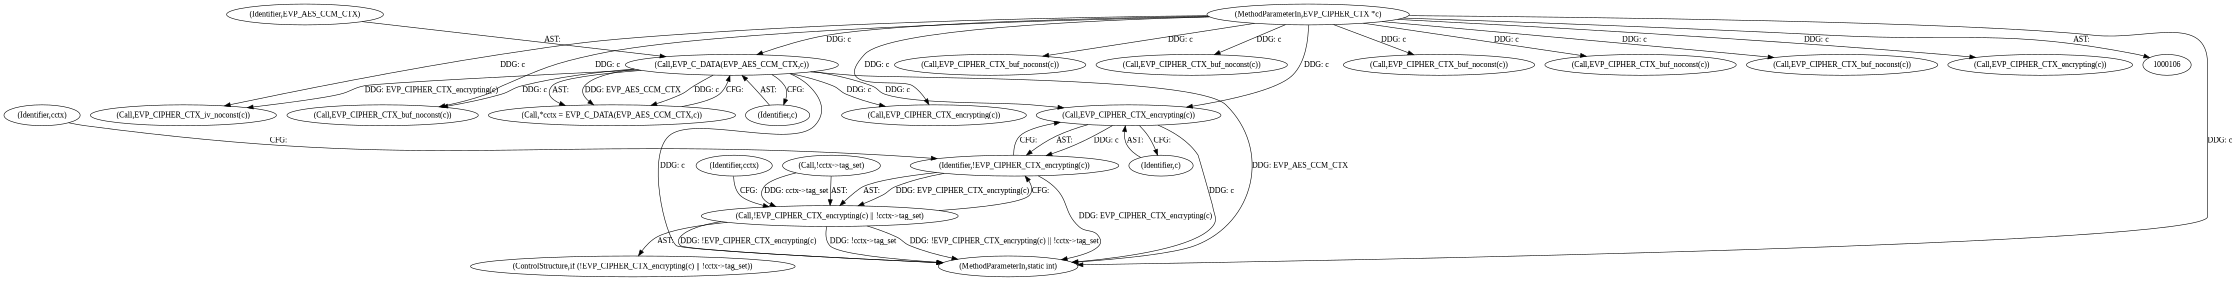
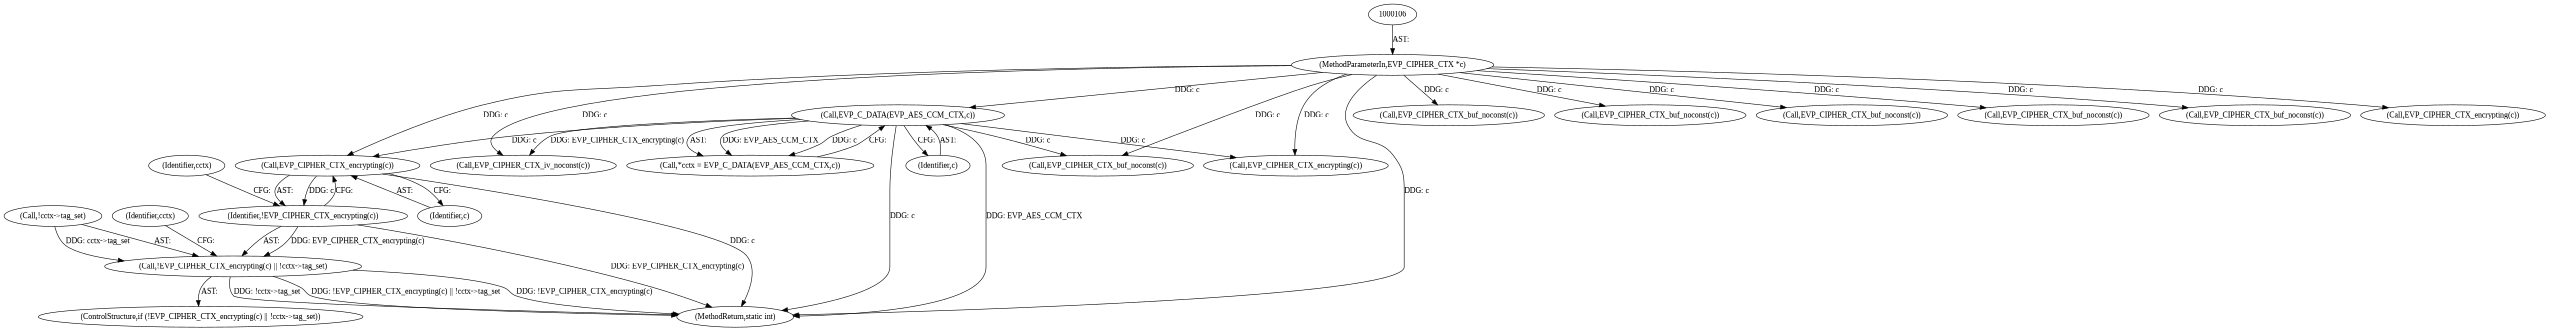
node "(Identifier,EVP_AES_CCM_CTX)": removed
edge "(MethodParameterIn,EVP_CIPHER_CTX *c)" -> "1000106": reversed
edge "(Call,!EVP_CIPHER_CTX_encrypting(c) || !cctx->tag_set)" -> "(Identifier,!EVP_CIPHER_CTX_encrypting(c))": removed, label "CFG:"
node "(MethodParameterIn,static int)": label "(MethodParameterIn,static int)" -> "(MethodReturn,static int)"
